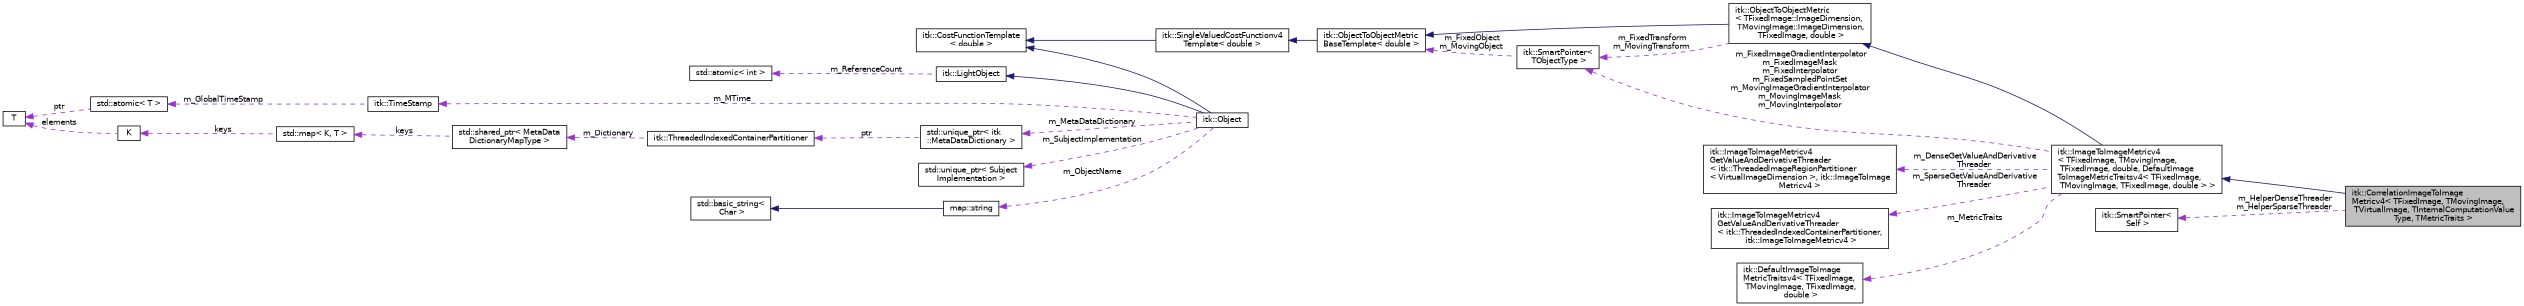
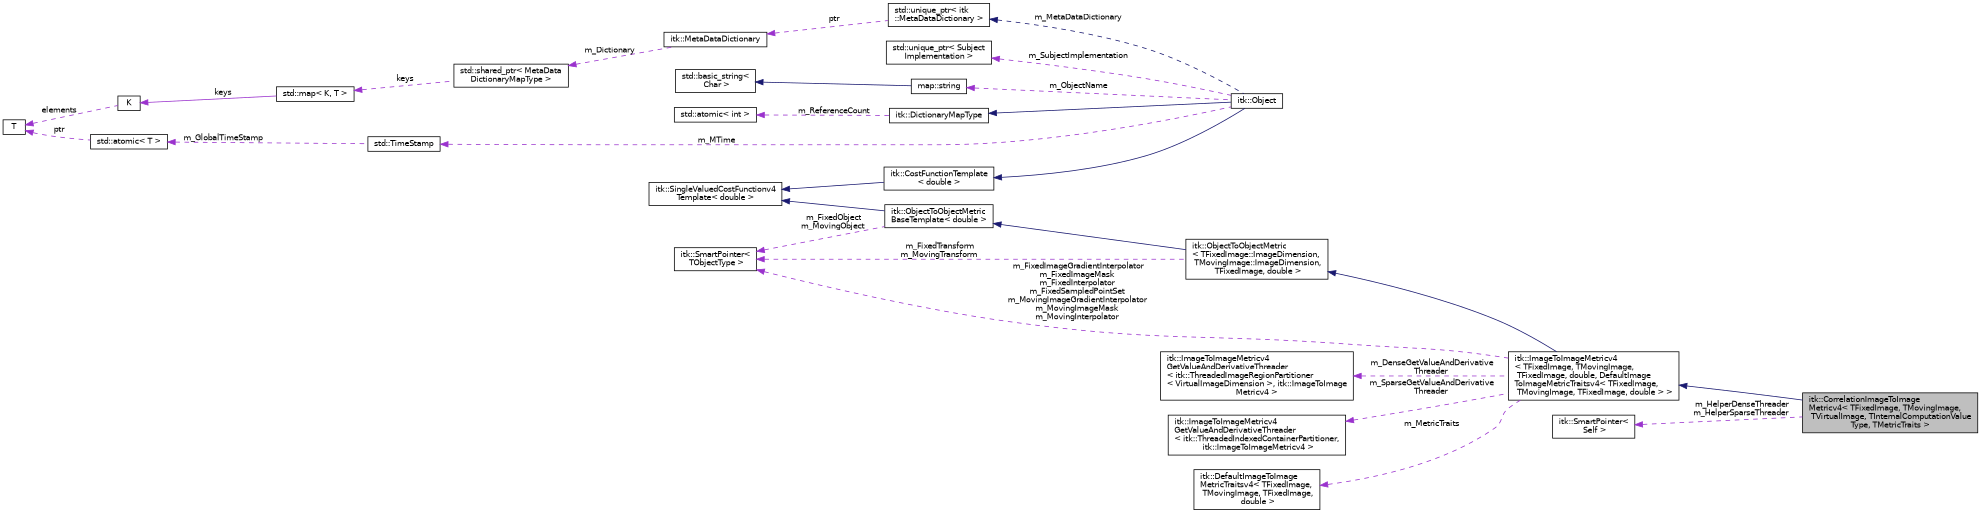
edge "itk::SingleValuedCostFunctionv4 Template< double >" -> "itk::CostFunctionTemplate < double >": reversed
edge "itk::SmartPointer< TObjectType >" -> "itk::ObjectToObjectMetric BaseTemplate< double >": reversed
node "itk::LightObject": label "itk::LightObject" -> "itk::DictionaryMapType"
node "itk::TimeStamp": label "itk::TimeStamp" -> "std::TimeStamp"
edge "itk::Object" -> "std::unique_ptr< itk ::MetaDataDictionary >": color darkorchid3 -> midnightblue
edge "std::map< K, T >" -> "K": style dashed -> solid
node "itk::ThreadedIndexedContainerPartitioner": label "itk::ThreadedIndexedContainerPartitioner" -> "itk::MetaDataDictionary"
